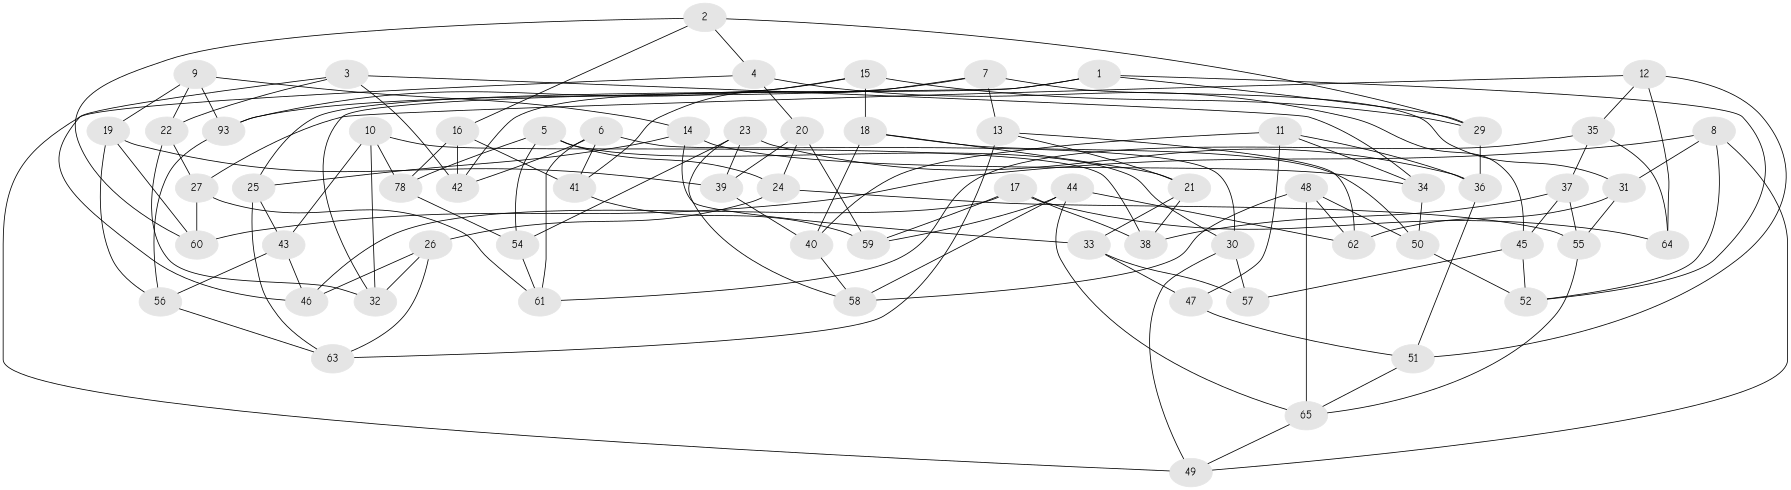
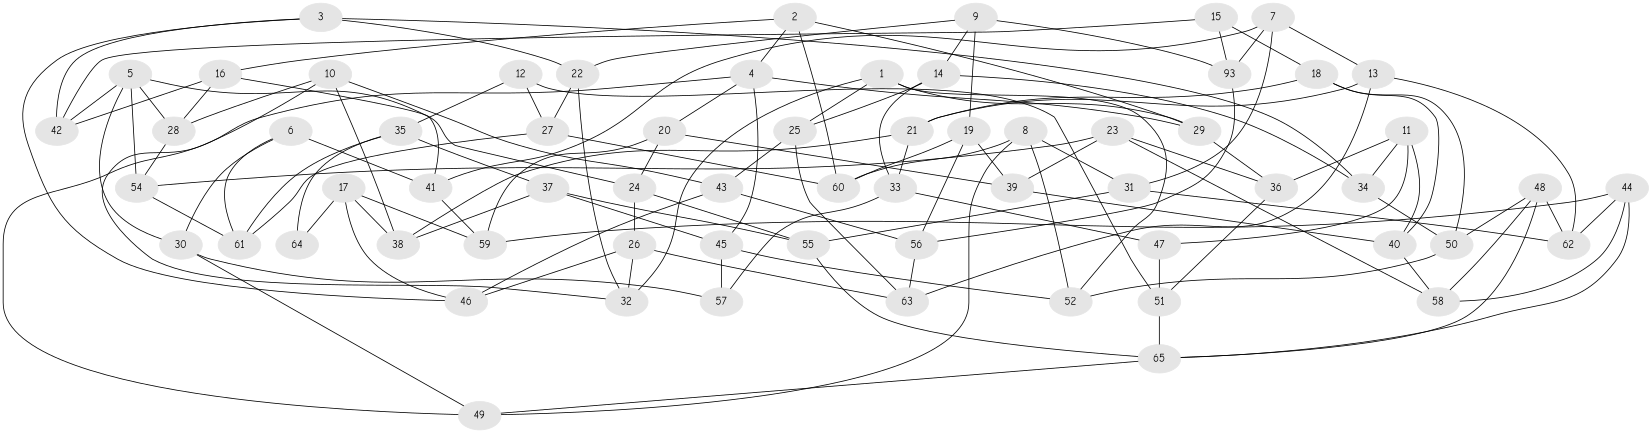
edge "15" -- "29": now "4" -- "29"
edge "12" -- "64": removed
edge "6" -- "42": now "5" -- "42"
node "78": label "78" -> "28"
